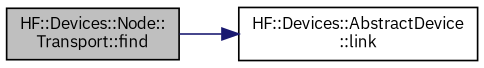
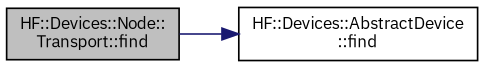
node "HF::Devices::AbstractDevice ::link": label "HF::Devices::AbstractDevice ::link" -> "HF::Devices::AbstractDevice ::find"
